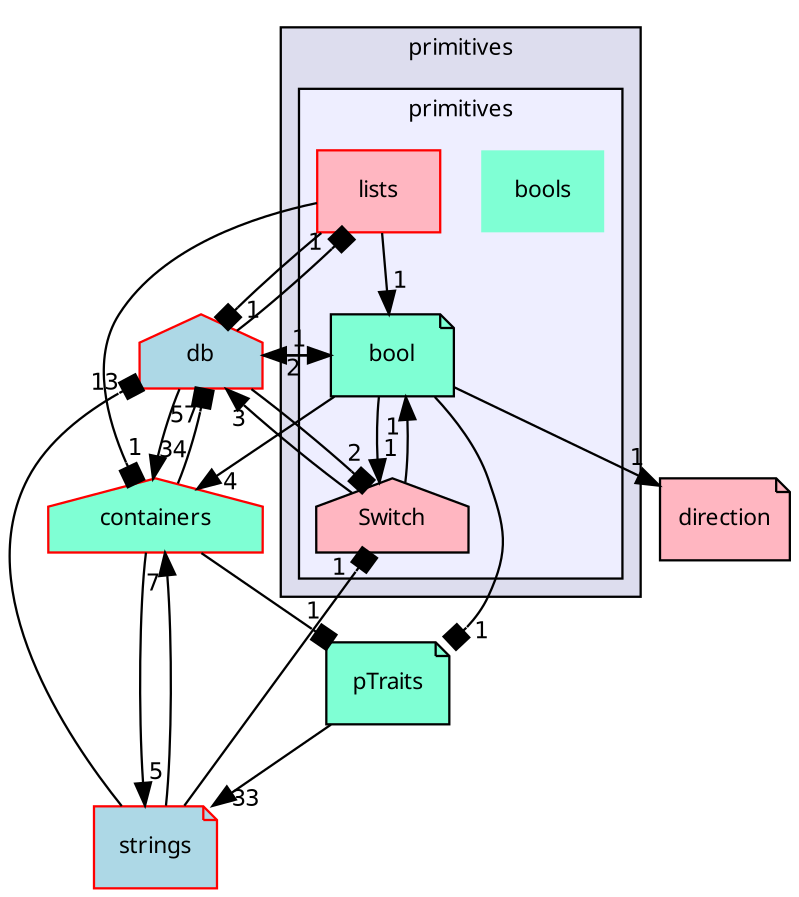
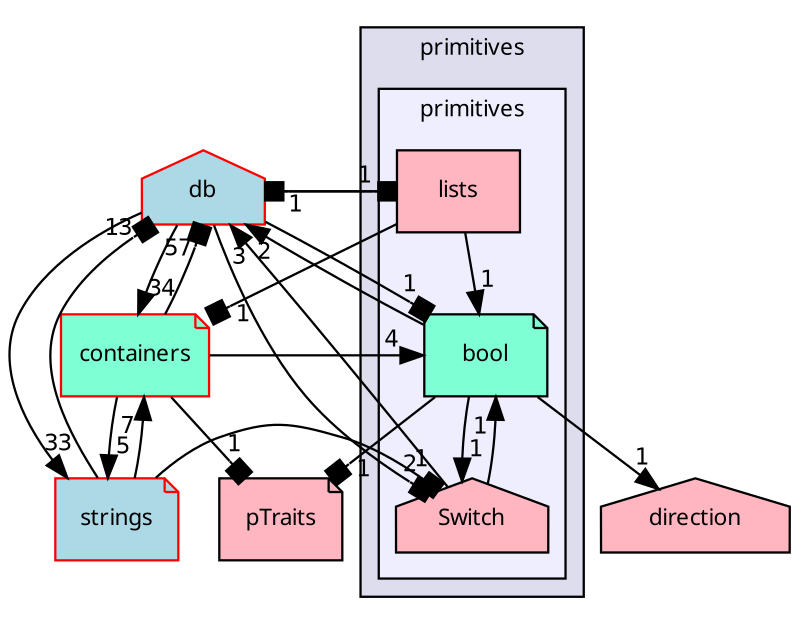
node "lists": color red -> black
node "bools": removed
edge "db" -> "bool": arrowhead normal -> box
edge "bool" -> "containers": reversed
node "containers": shape house -> note
node "direction": shape note -> house
node "pTraits": fillcolor aquamarine -> lightpink
edge "pTraits" -> "strings": now "db" -> "strings"
